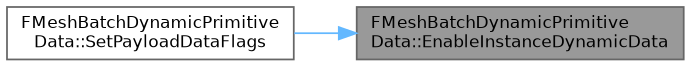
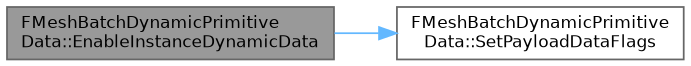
edge "FMeshBatchDynamicPrimitive Data::SetPayloadDataFlags" -> "FMeshBatchDynamicPrimitive Data::EnableInstanceDynamicData": reversed
